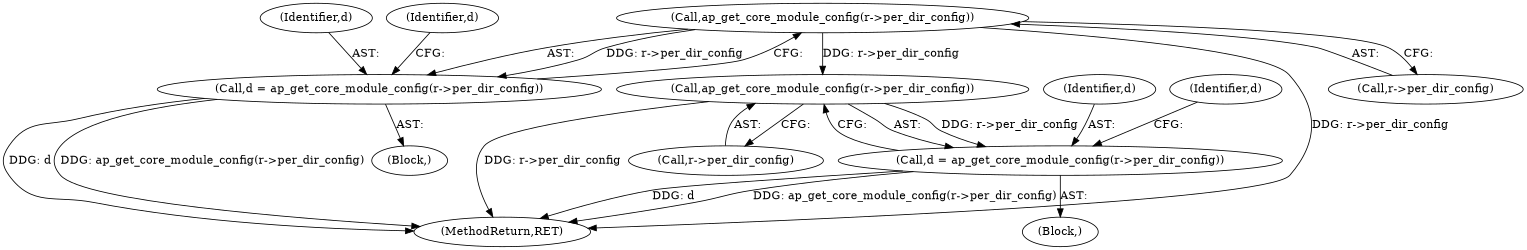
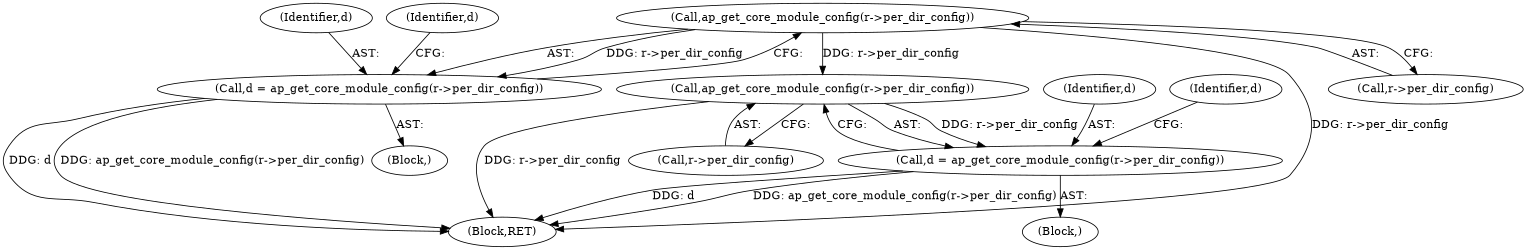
node "(MethodReturn,RET)": label "(MethodReturn,RET)" -> "(Block,RET)"
